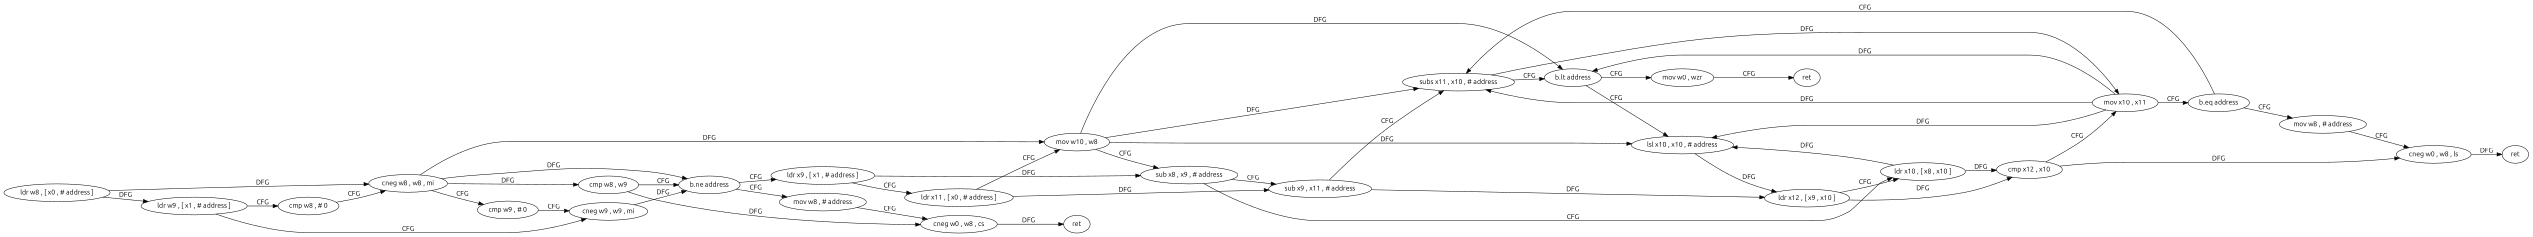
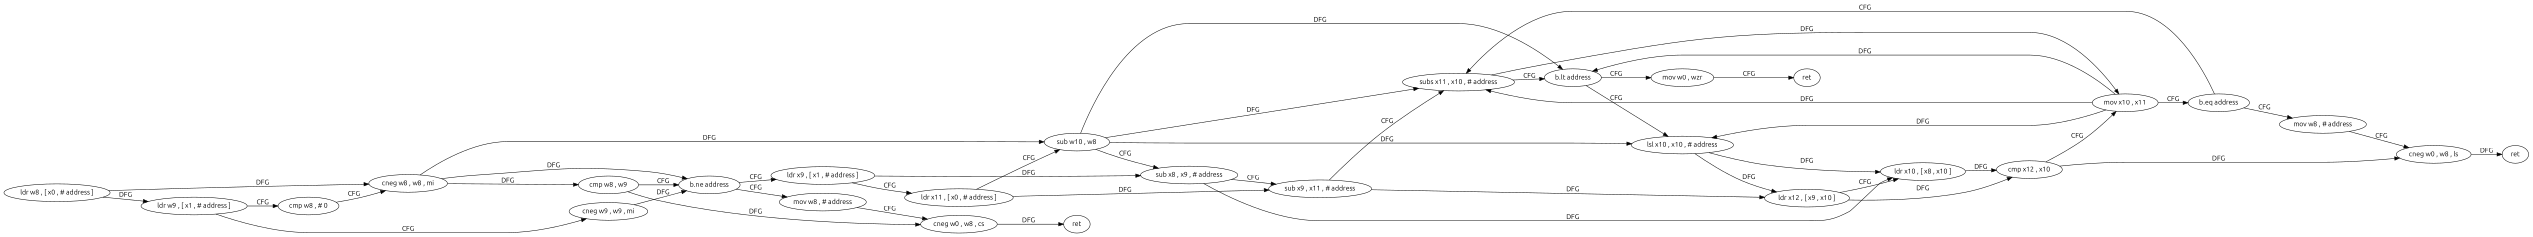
node "mov w10 , w8": label "mov w10 , w8" -> "sub w10 , w8"
edge "ldr x10 , [ x8 , x10 ]" -> "lsl x10 , x10 , # address": reversed
node "cmp w9 , # 0": removed
edge "sub x8 , x9 , # address" -> "ldr x10 , [ x8 , x10 ]": label "CFG" -> "DFG"
